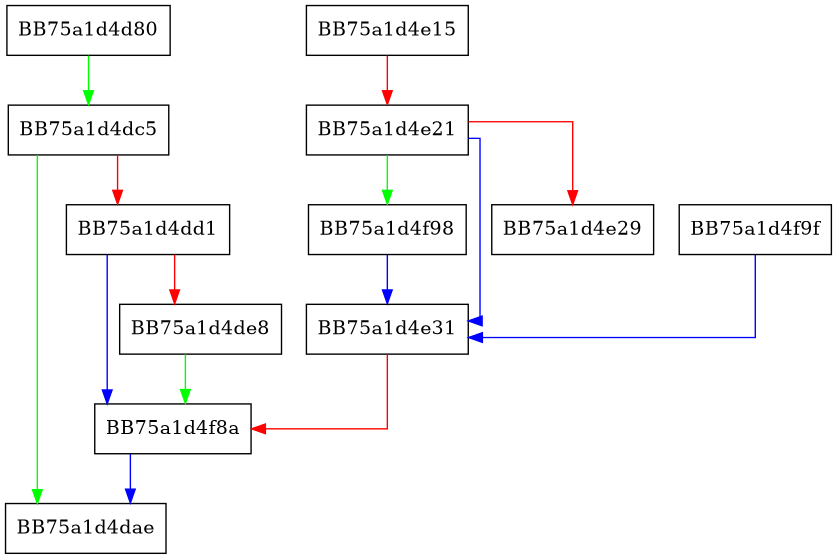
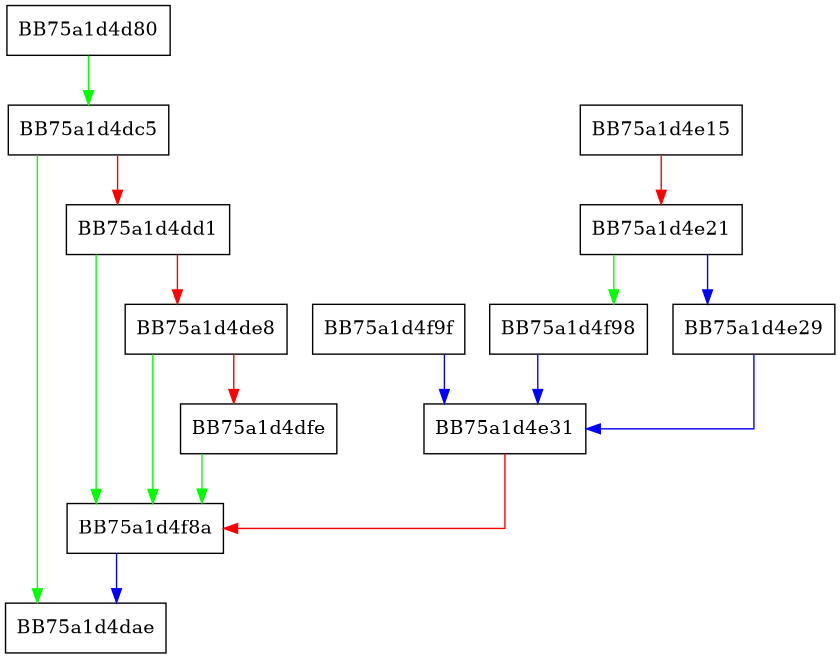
edge "BB75a1d4e21" -> "BB75a1d4e29": color red -> blue
edge "BB75a1d4e21" -> "BB75a1d4e31": now "BB75a1d4e29" -> "BB75a1d4e31"
edge "BB75a1d4dd1" -> "BB75a1d4f8a": color blue -> green
node "BB75a1d4dfe": added
